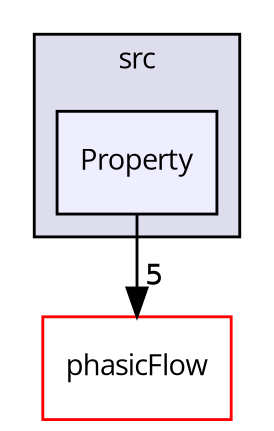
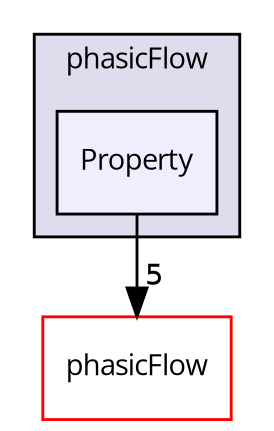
cluster "src": label "src" -> "phasicFlow"
